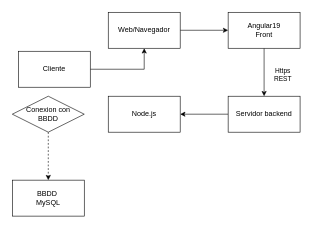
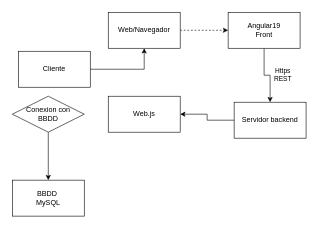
edge "Web/Navegador" -> "Angular19 Front": style solid -> dashed
node "Node.js": label "Node.js" -> "Web.js"
node "Servidor backend": moved (264, 114) -> (270, 120)
edge "Conexion con BBDD" -> "BBDD MySQL": style dashed -> solid
